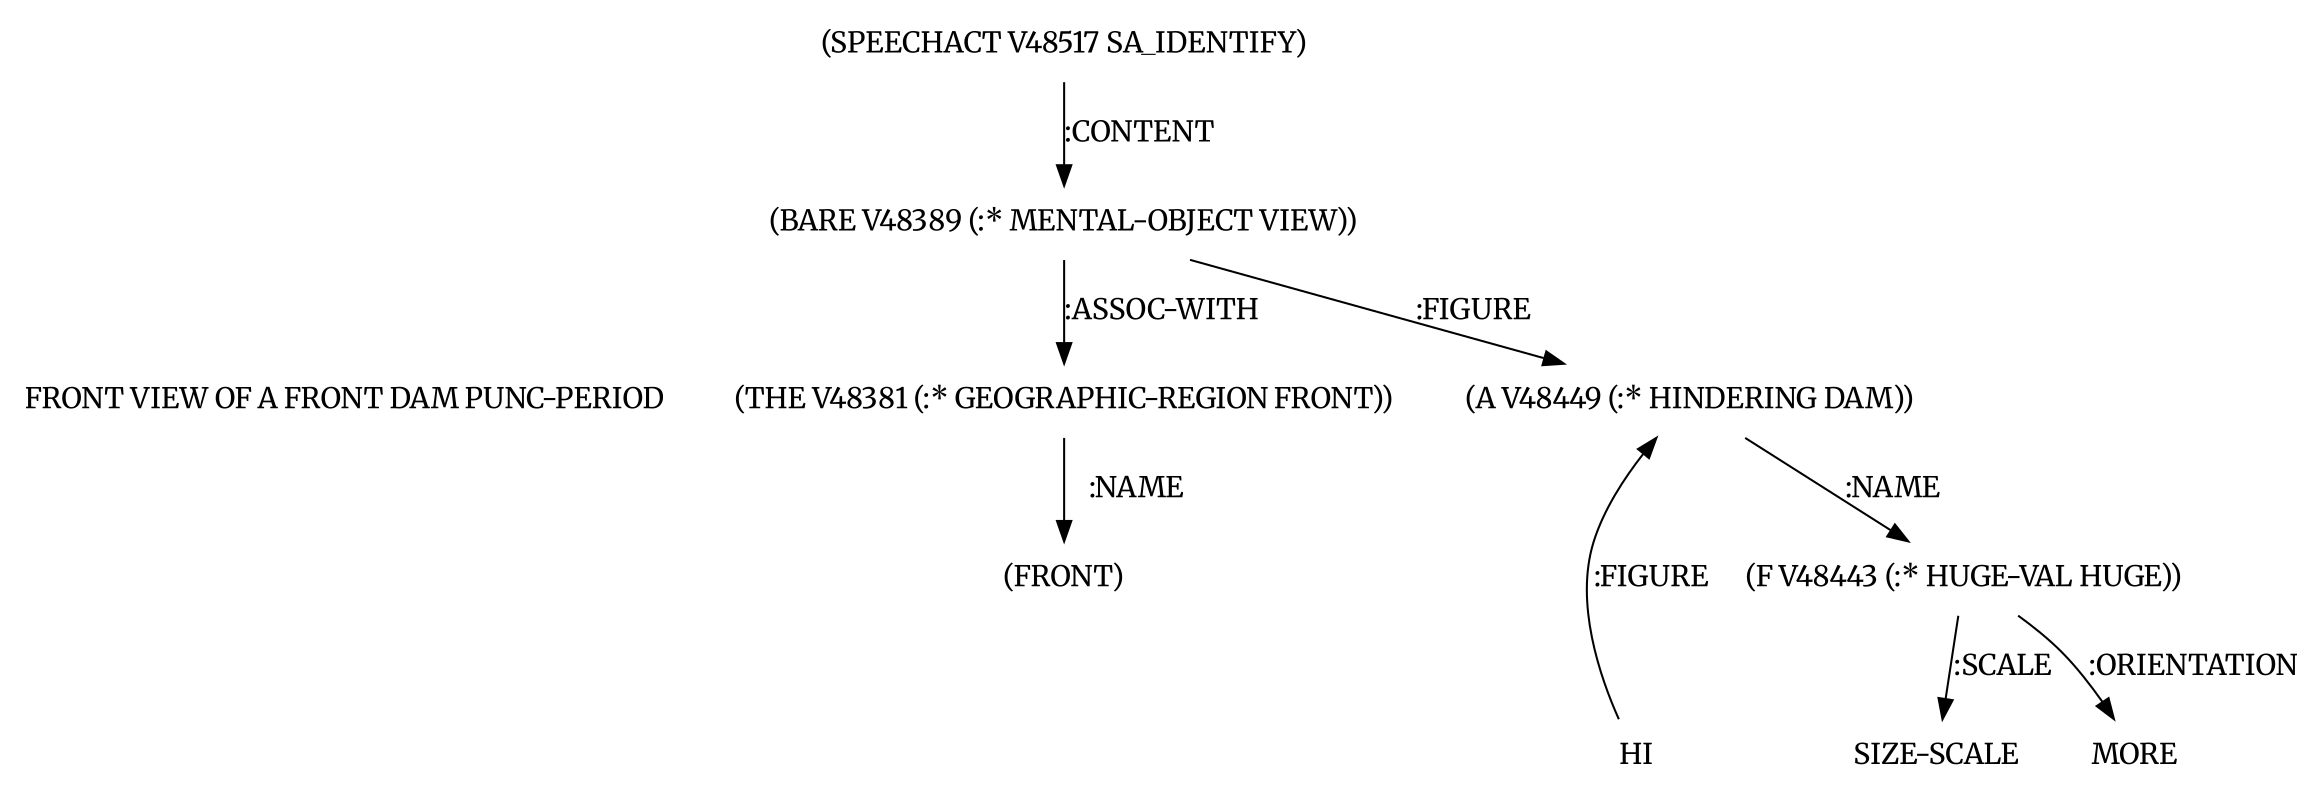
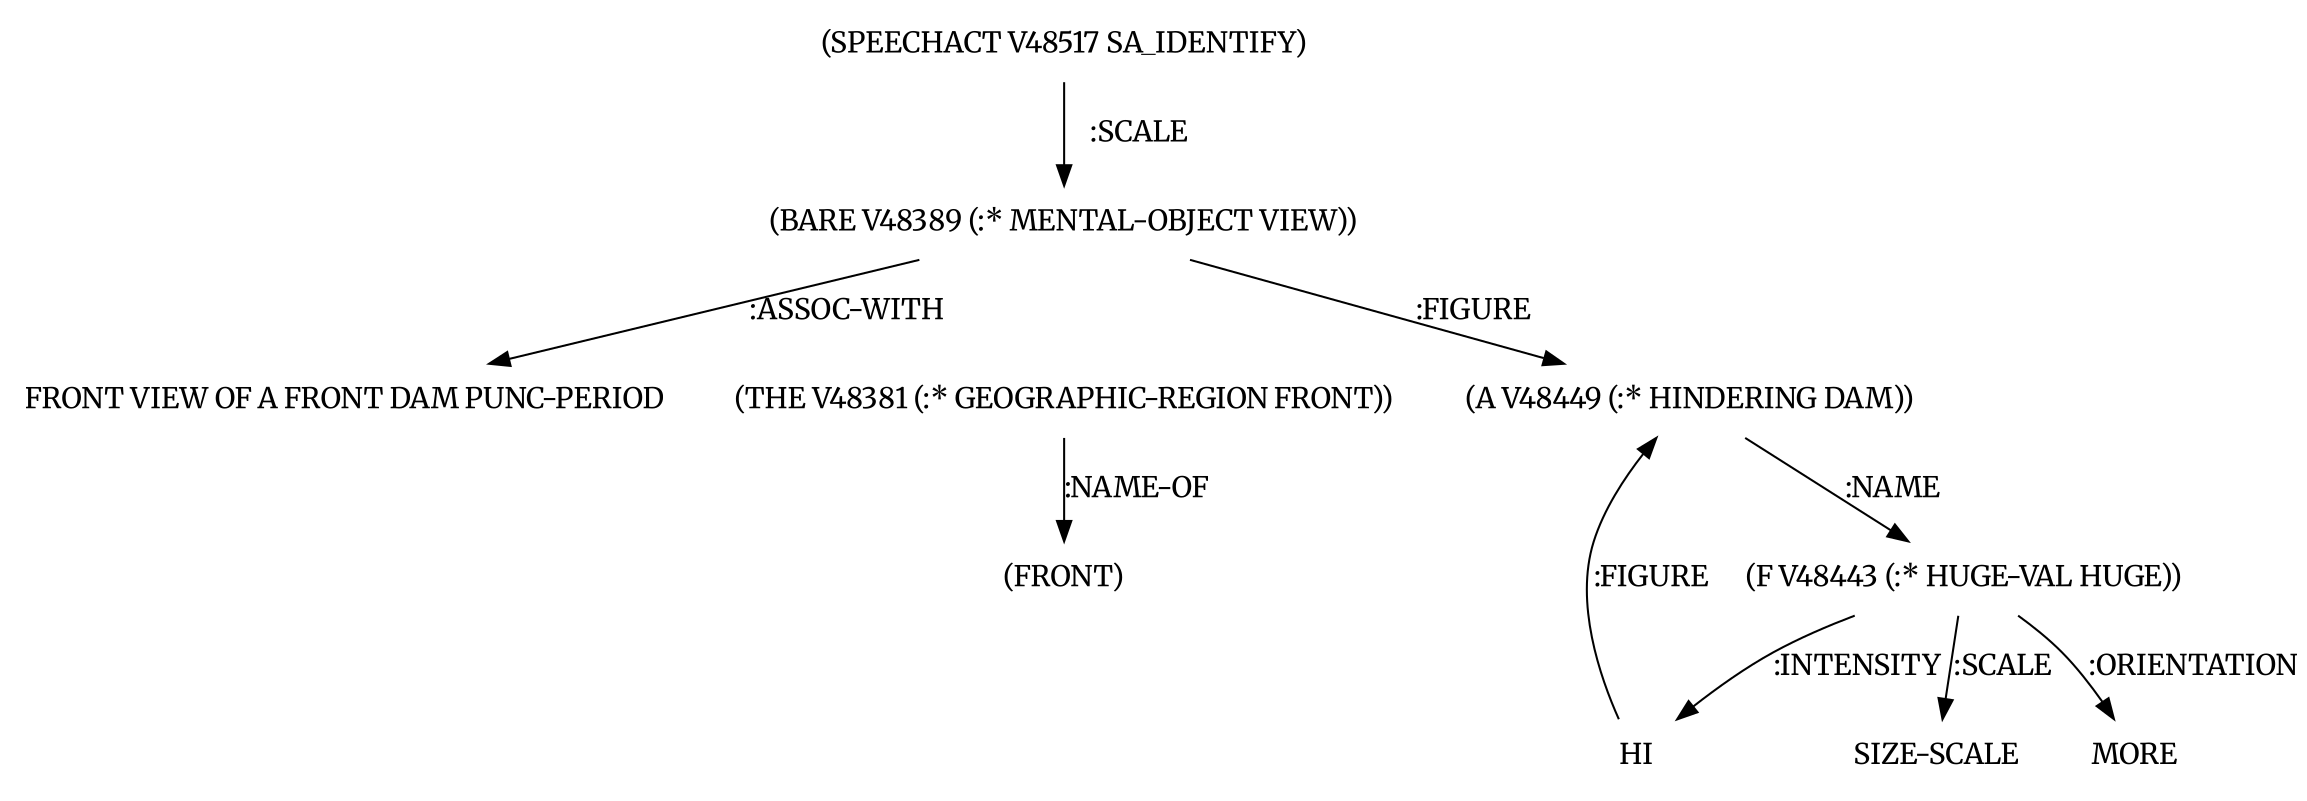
edge "(SPEECHACT V48517 SA_IDENTIFY)" -> "(BARE V48389 (:* MENTAL-OBJECT VIEW))": label ":CONTENT" -> ":SCALE"
edge "(BARE V48389 (:* MENTAL-OBJECT VIEW))" -> "(THE V48381 (:* GEOGRAPHIC-REGION FRONT))": now "(BARE V48389 (:* MENTAL-OBJECT VIEW))" -> "FRONT VIEW OF A FRONT DAM PUNC-PERIOD"
edge "(THE V48381 (:* GEOGRAPHIC-REGION FRONT))" -> "(FRONT)": label ":NAME" -> ":NAME-OF"
edge "(F V48443 (:* HUGE-VAL HUGE))" -> "HI": added, label ":INTENSITY"
